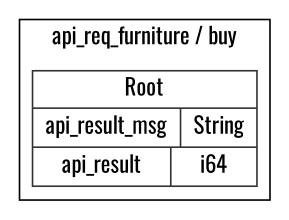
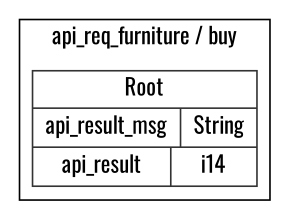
node "Root": text "i64" -> "i14"
